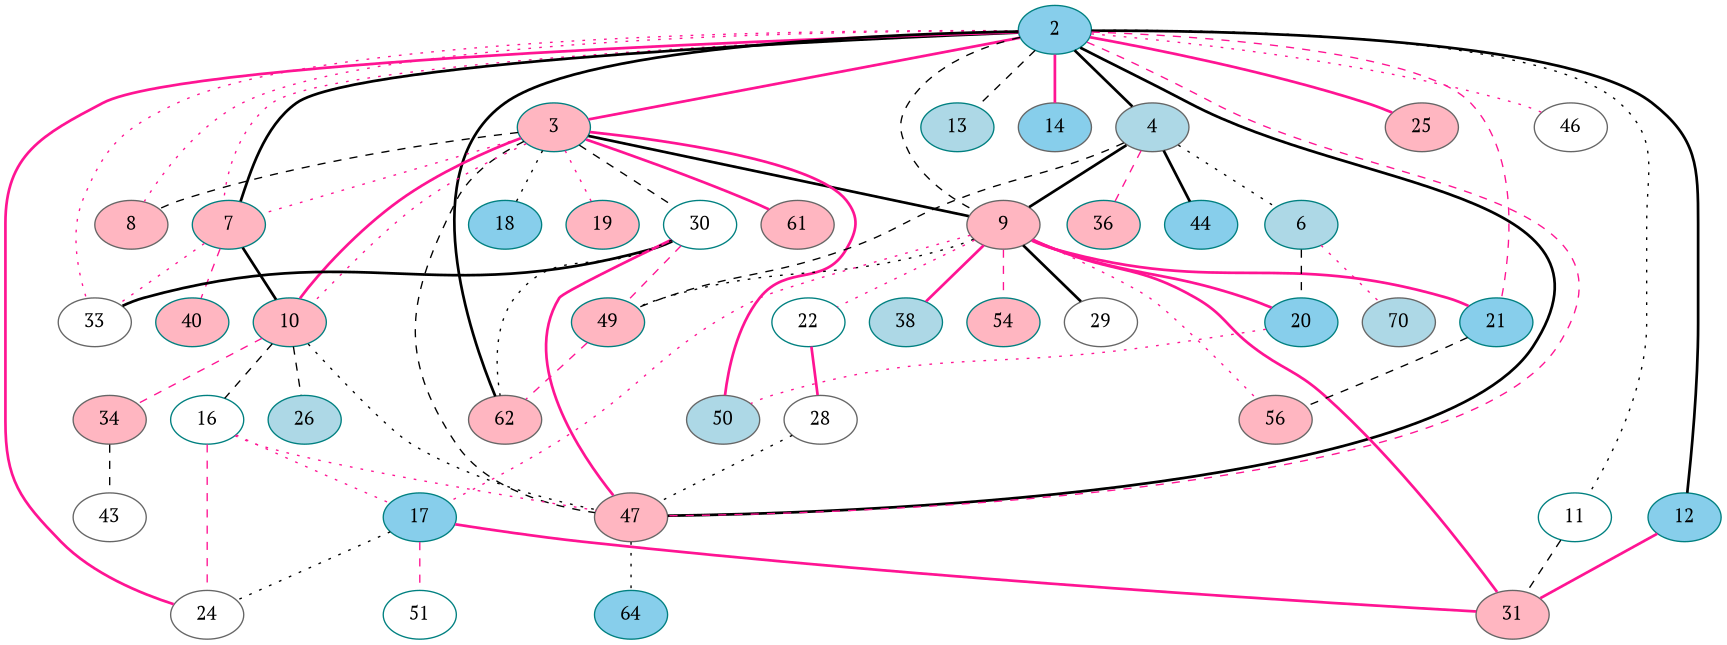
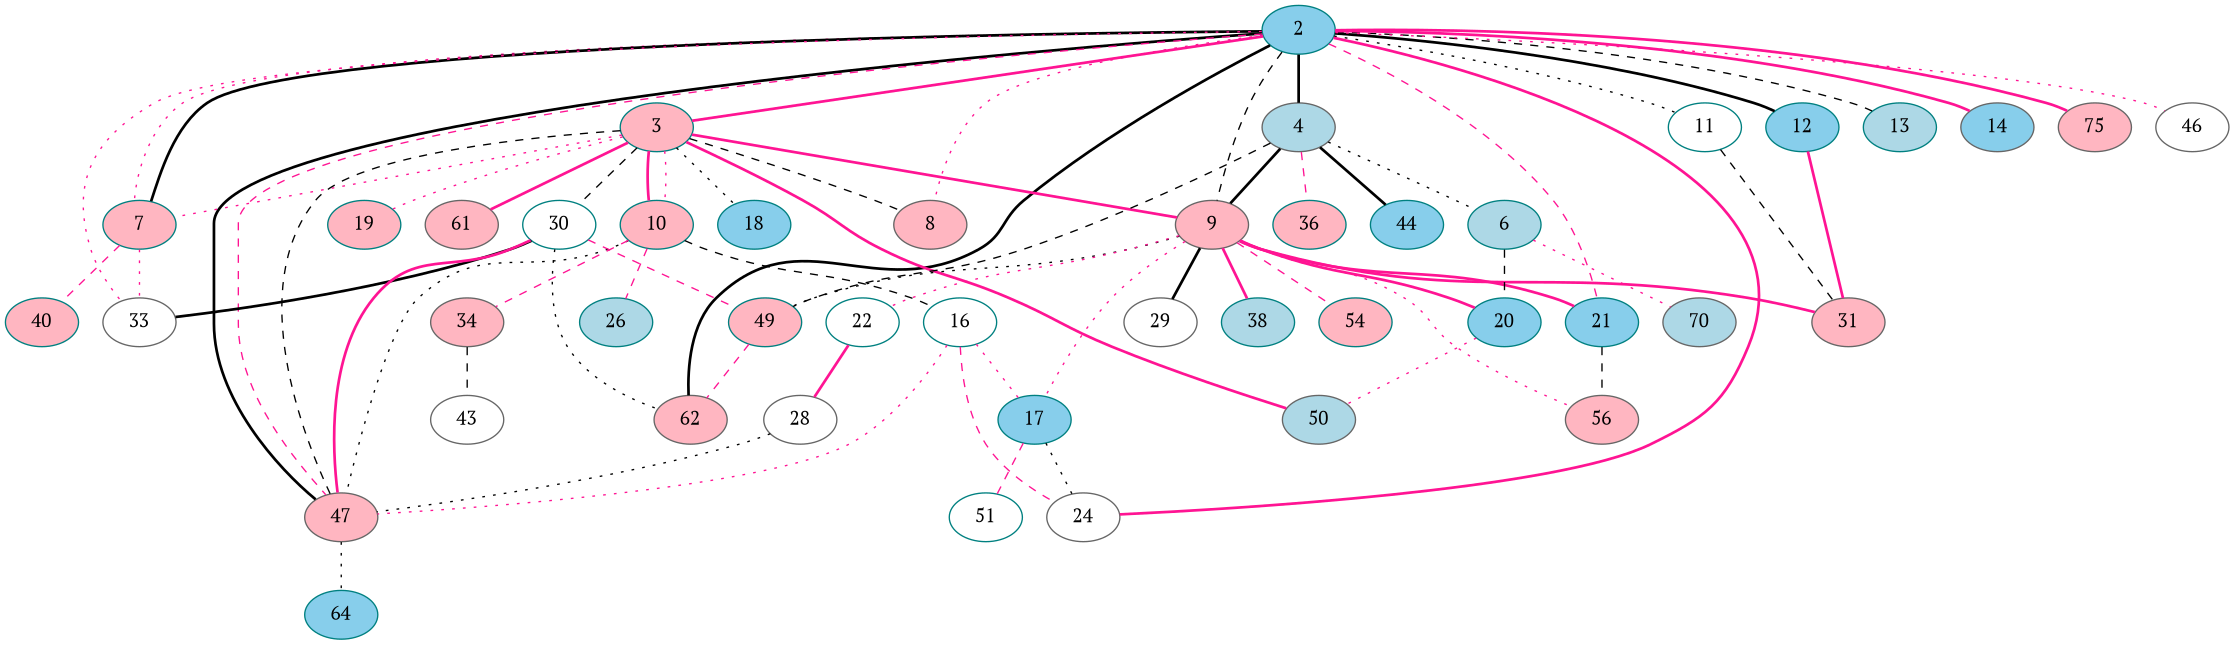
node "25": label "25" -> "75"
edge "3" -- "9": color black -> deeppink
edge "7" -- "10": removed
edge "10" -- "26": color black -> deeppink
edge "17" -- "31": removed
